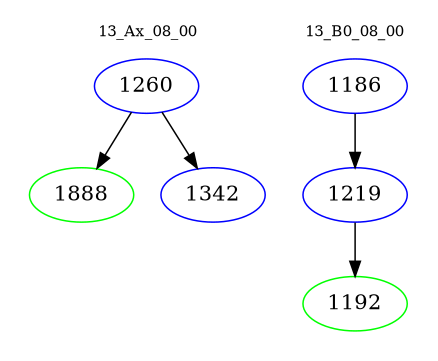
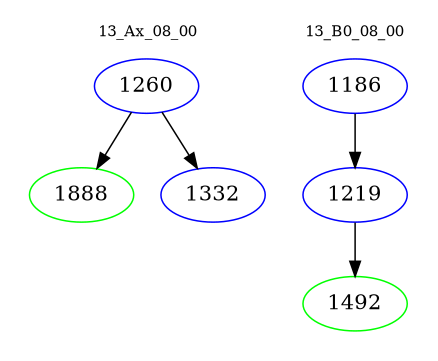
node "1342": label "1342" -> "1332"
node "1192": label "1192" -> "1492"
